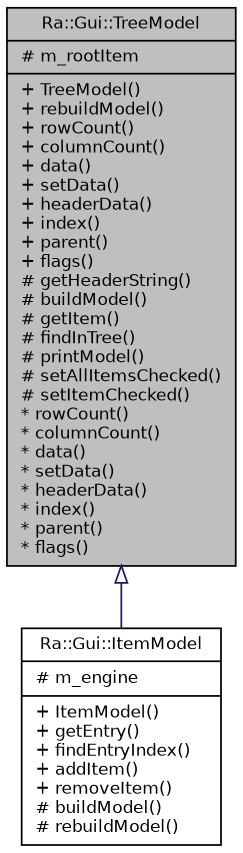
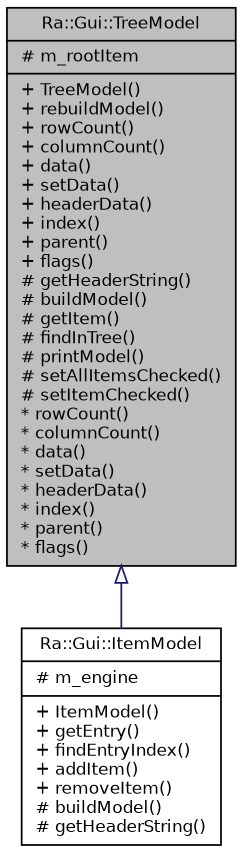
node "Ra::Gui::ItemModel": text "# rebuildModel()" -> "# getHeaderString()"
